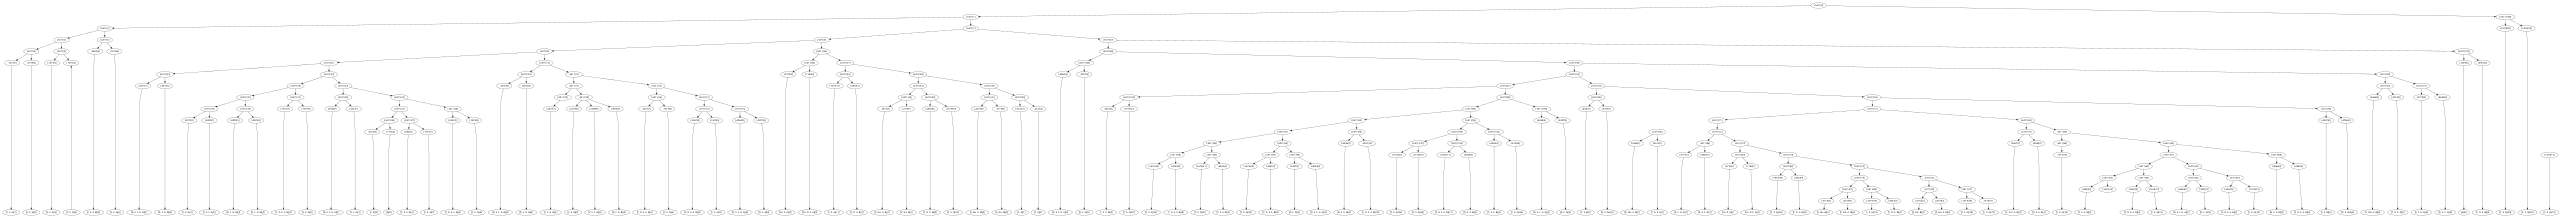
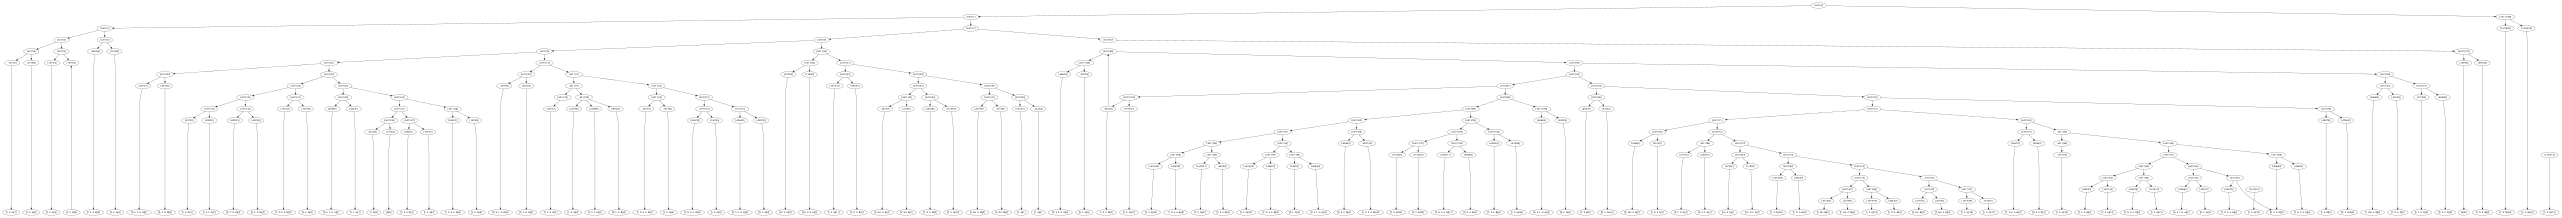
edge "L5411(47)" -> "L5411(48)": now "L4402(5)" -> "L5411(48)"
edge "L5411(71)" -> "L5411(85)": added
edge "L5411(67)" -> "L1619(14)": now "L5411(67)" -> "[D  E  A  B](0)"
node "[C  E  A](12)": added
